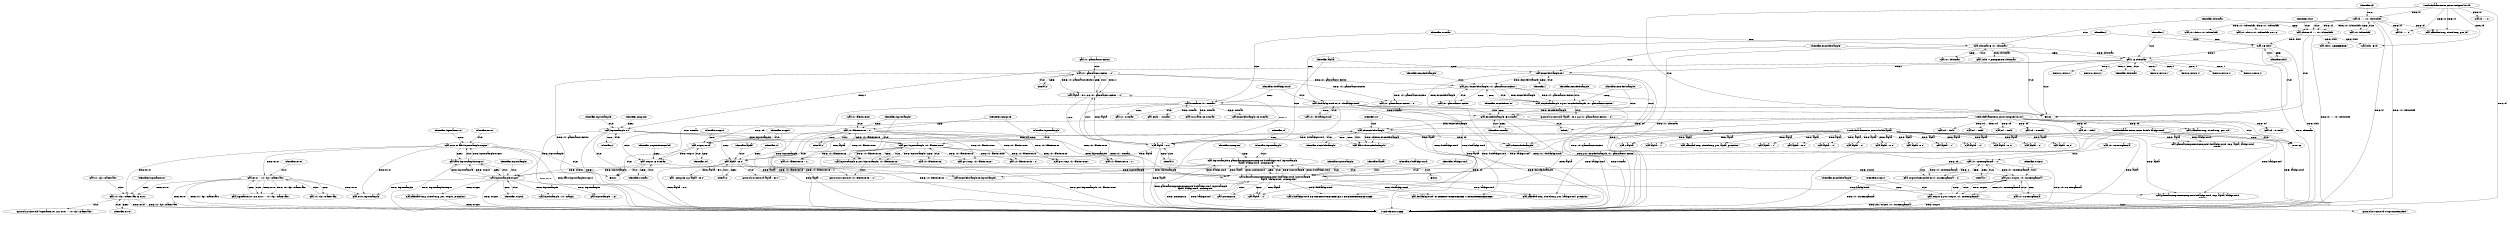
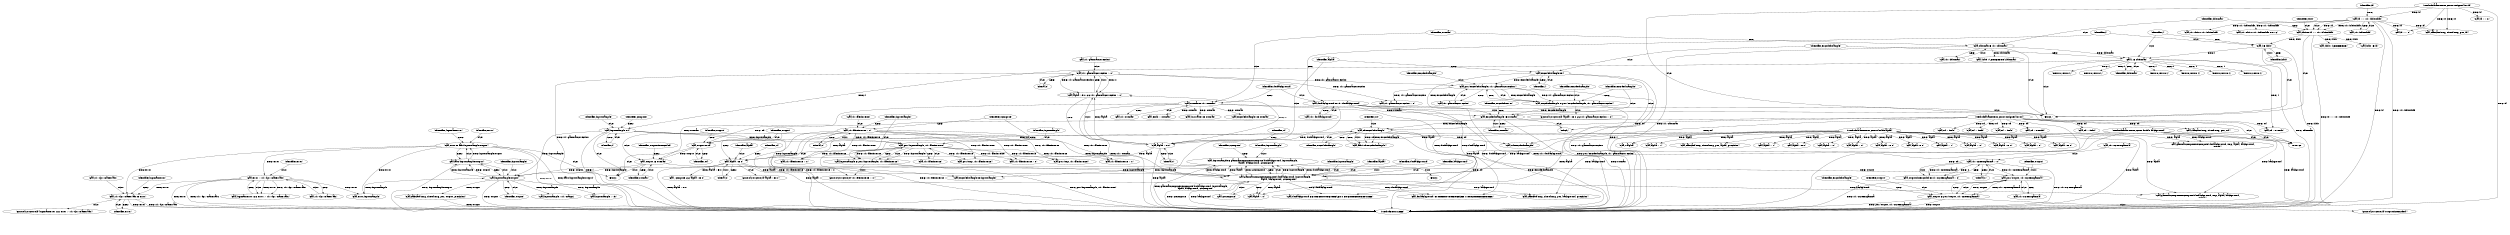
edge "(MethodParameterIn,const unsigned int id)" -> "(Call,isbit != id)": removed, label "DDG: id"
edge "(Call,i /= sbit_max)" -> "(Call,encoded_sample = i)": now "(Call,i /= sbit_max)" -> "(Call,od >= es_lo)"
edge "(Call,outmax = vi->outmax)" -> "(Call,output /= outmax)": label "AST: outmax" -> "DDG: outmax"
edge "(MethodParameterIn,const double alpha)" -> "1000160": label "DDG: " -> "AST: "
edge "(Call,input_sample-output)" -> "(Call,error/input_sample)": reversed
